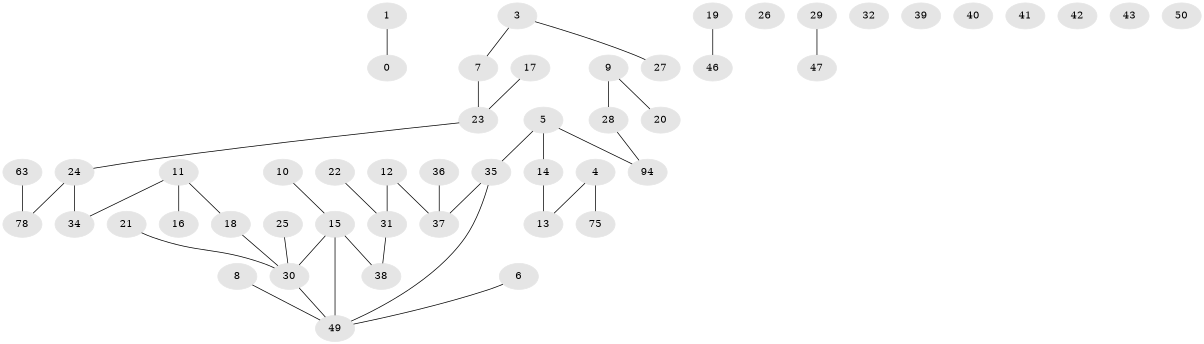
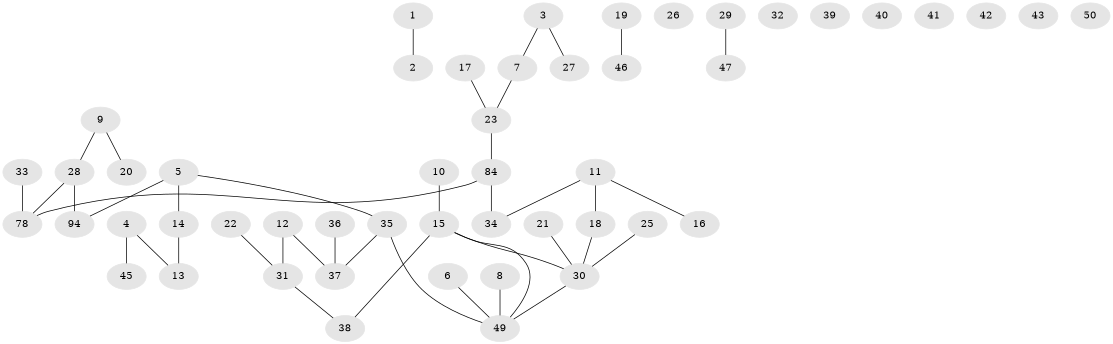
node "0": label "0" -> "2"
node "63": label "63" -> "33"
node "24": label "24" -> "84"
edge "28" -- "78": added
node "75": label "75" -> "45"
